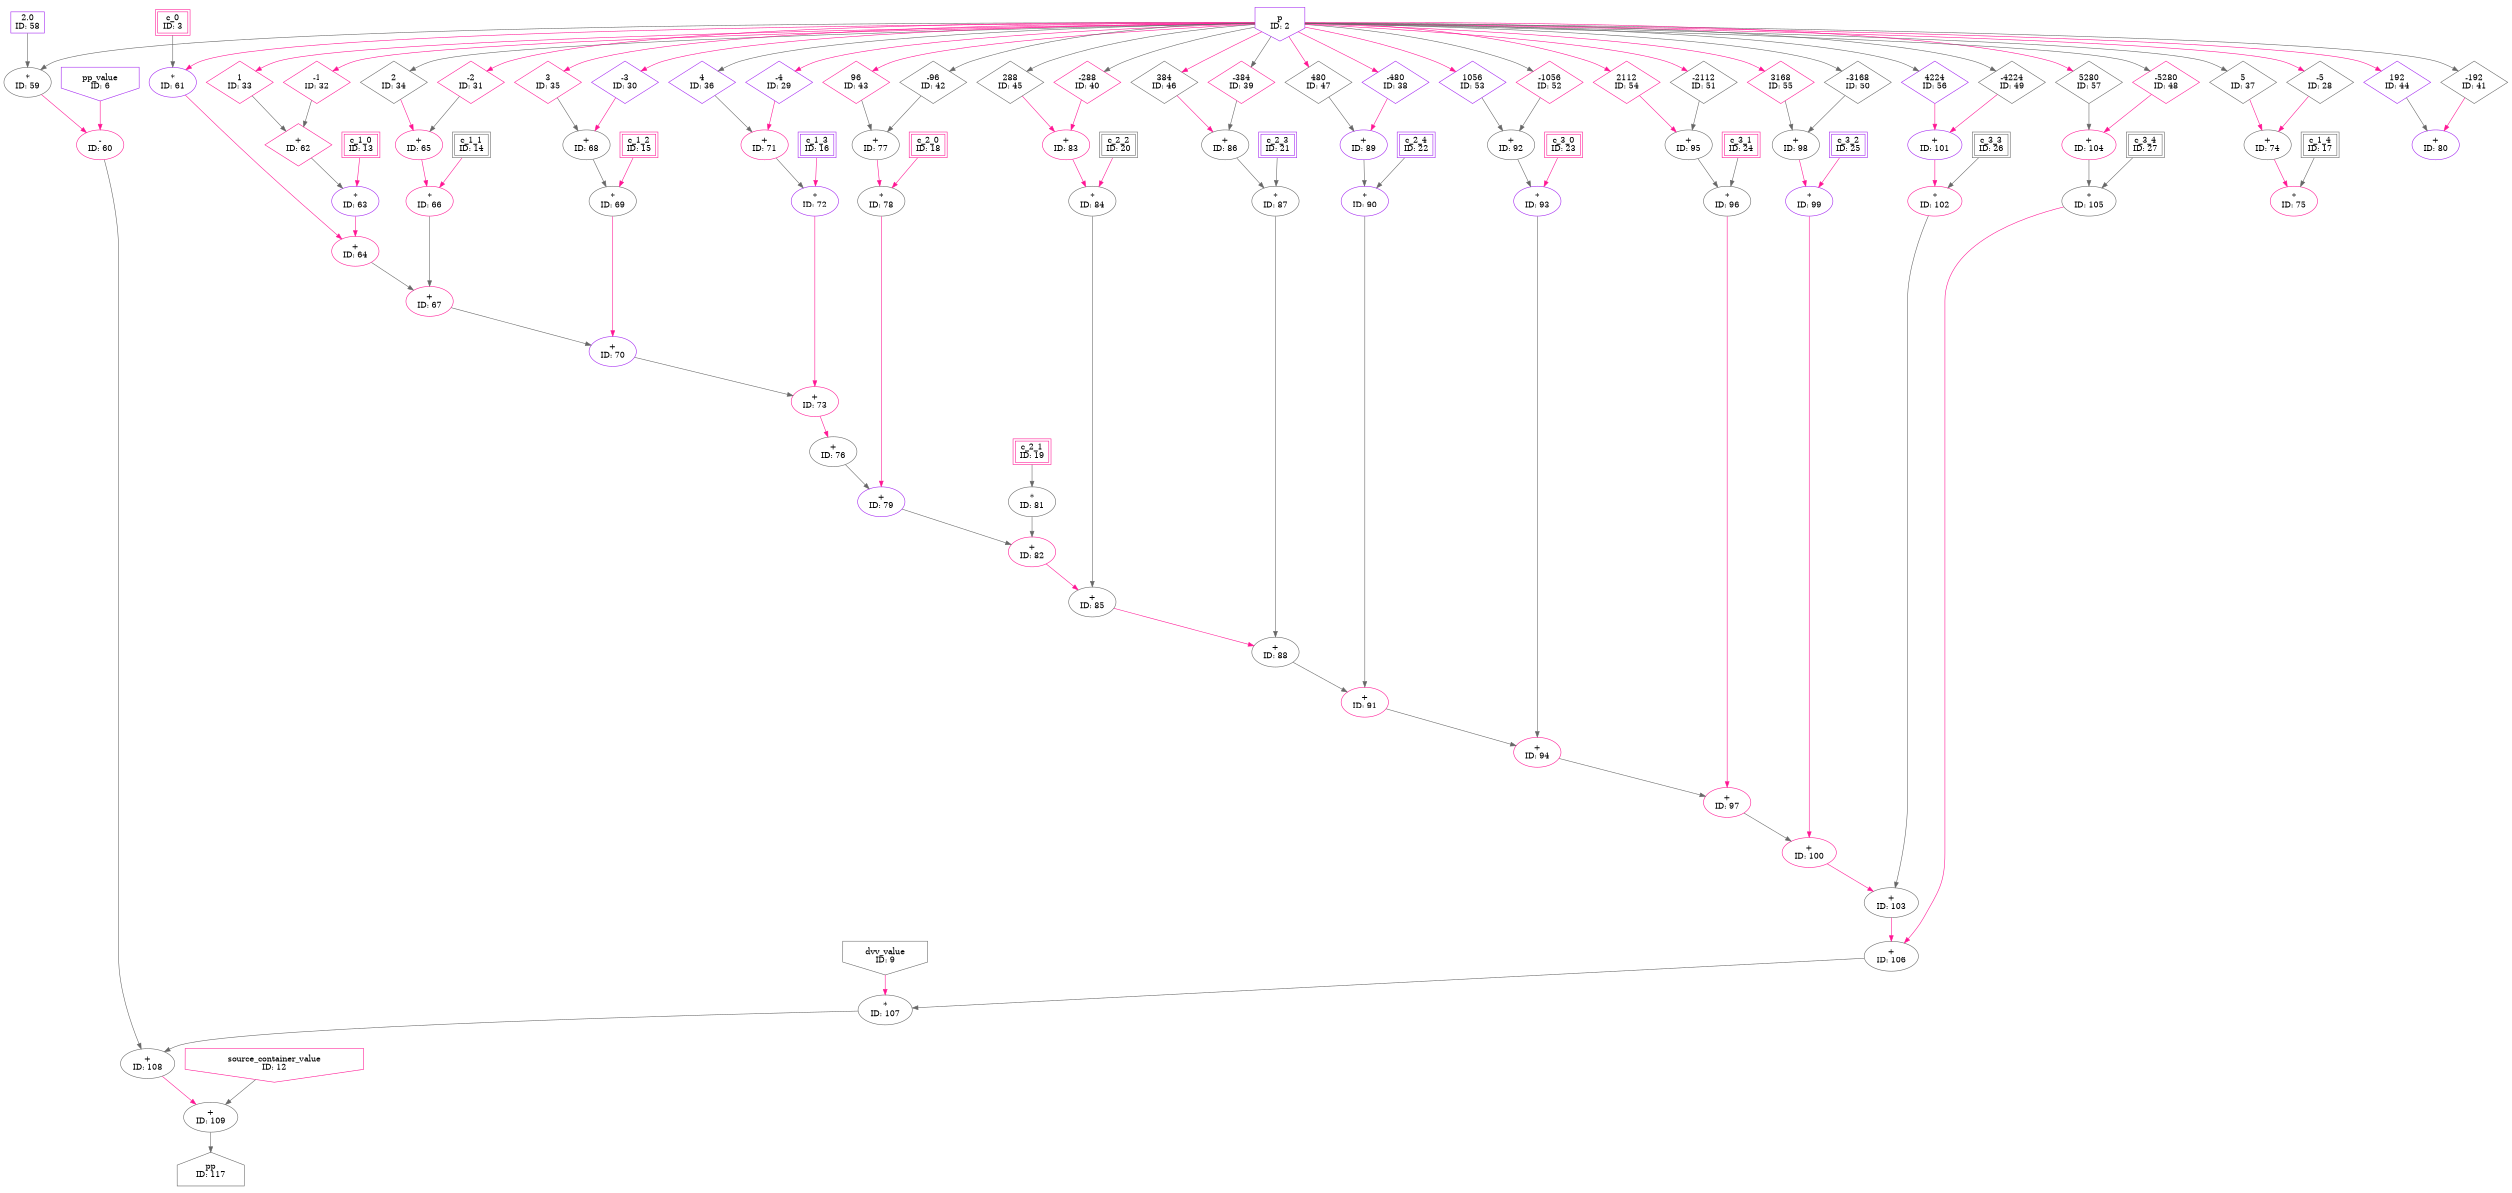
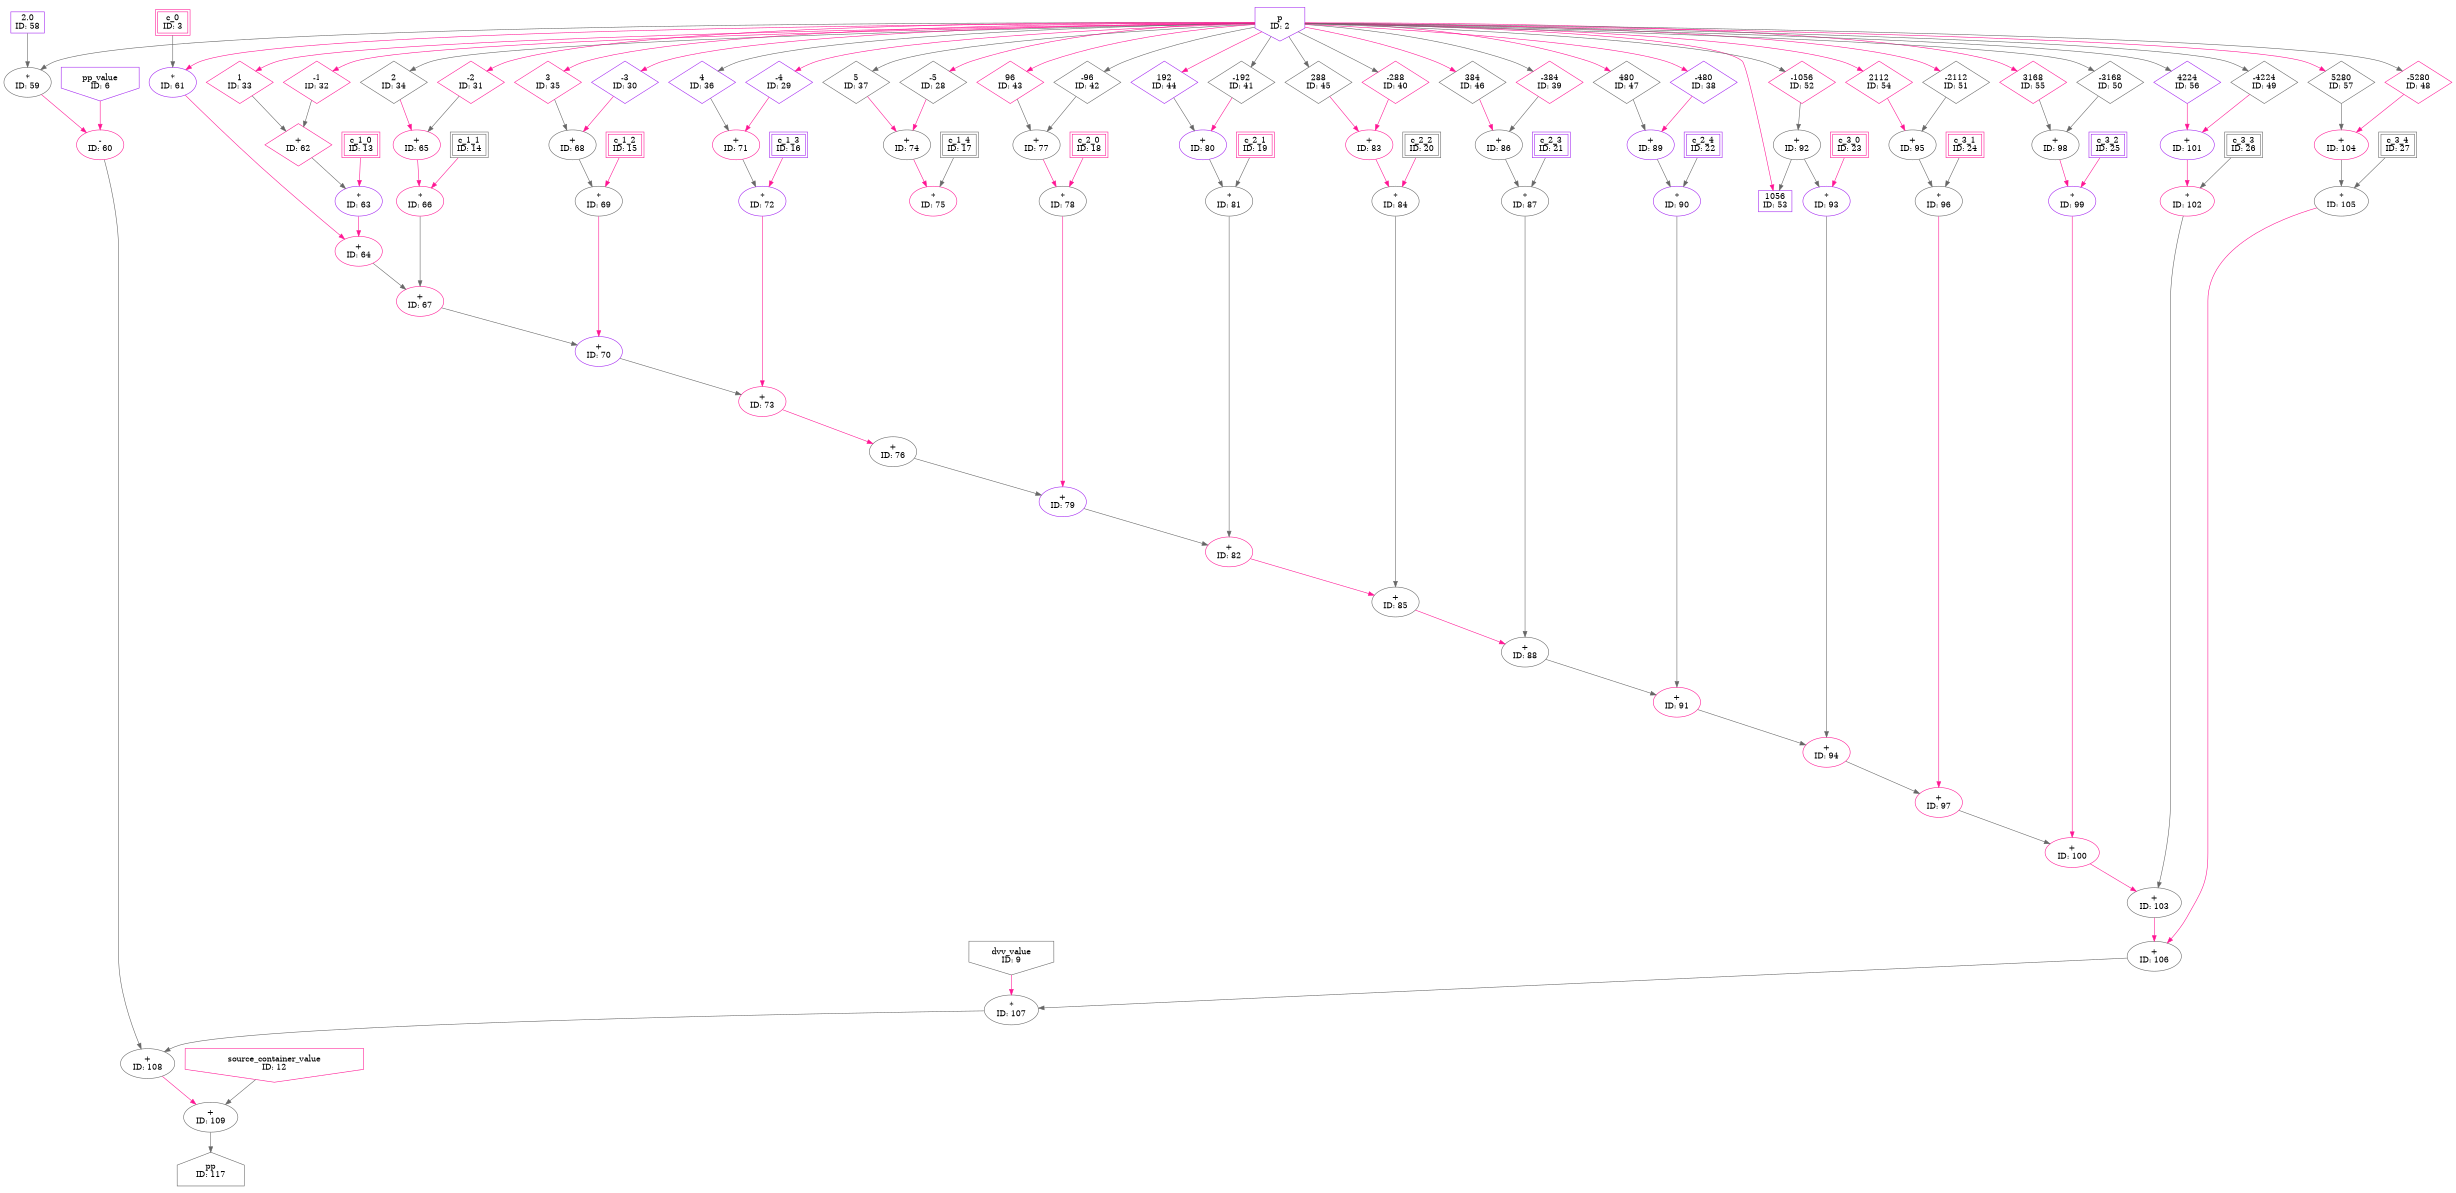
node "1056 ID: 53": shape diamond -> box
edge "1056 ID: 53" -> "+ ID: 92": reversed
edge "+ ID: 80" -> "* ID: 81": added
